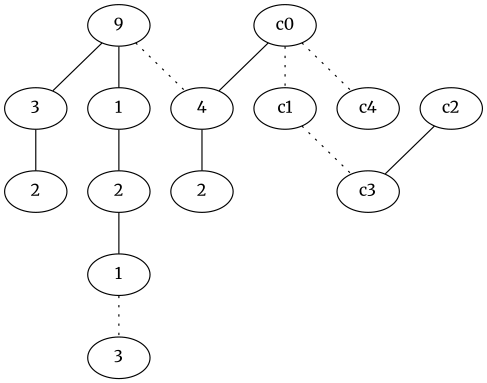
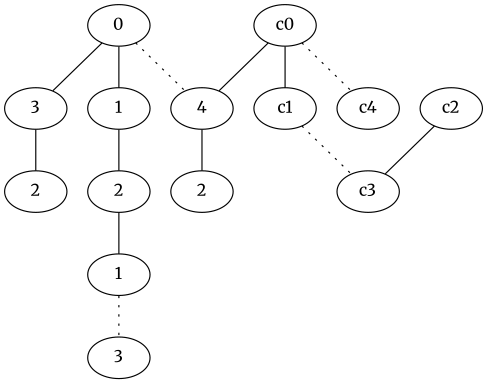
node "9": label "9" -> "0"
edge "c0" -- "c1": style dotted -> solid
